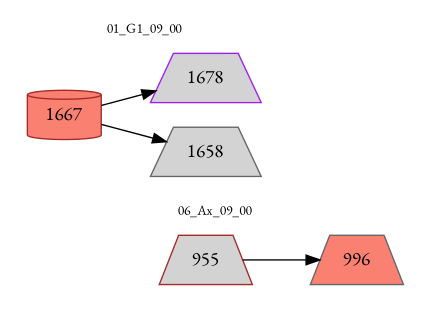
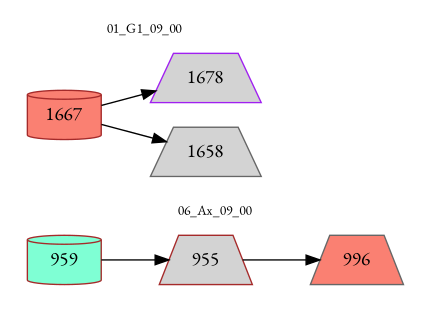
node "959": added
